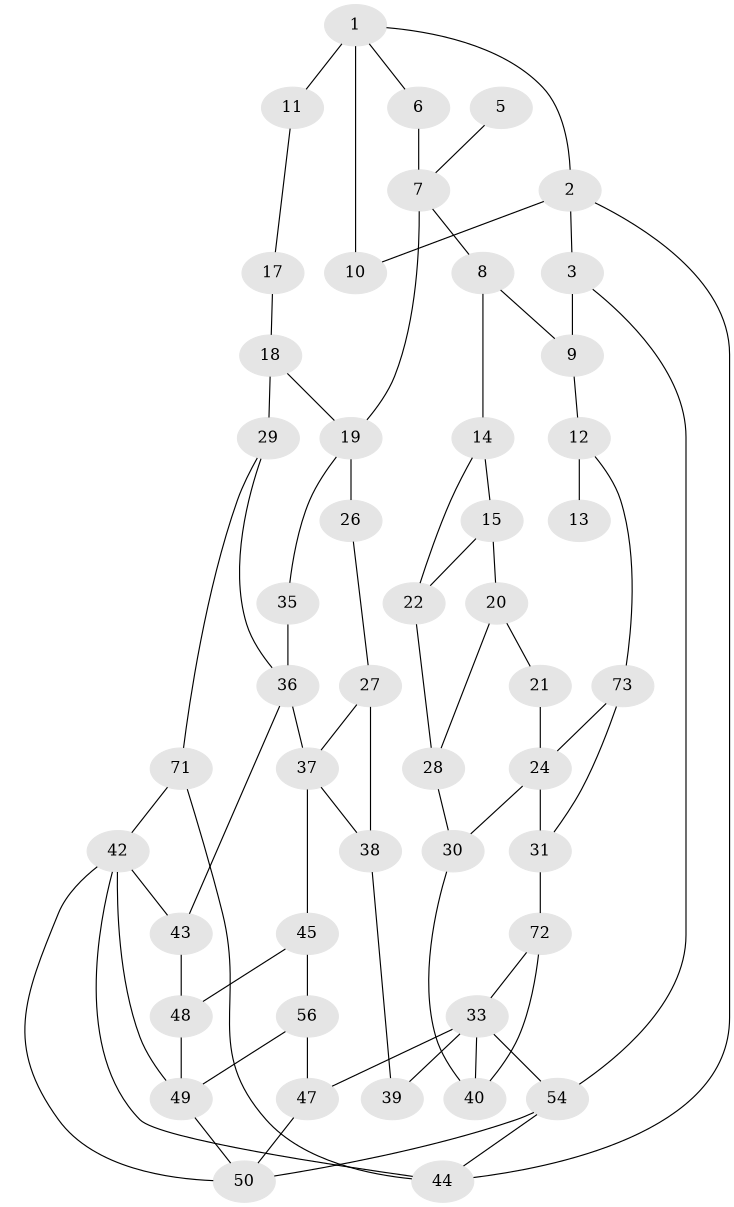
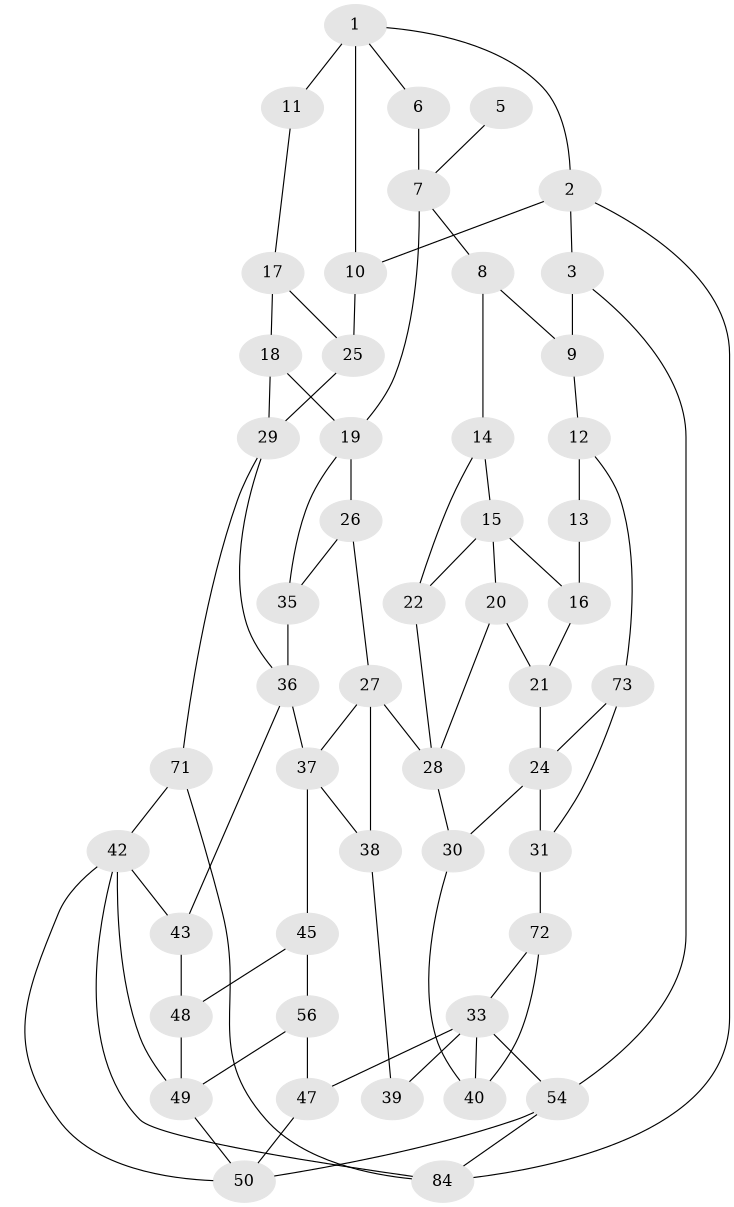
node "25": added
edge "26" -- "35": added
node "16": added
edge "27" -- "28": added
node "44": label "44" -> "84"
